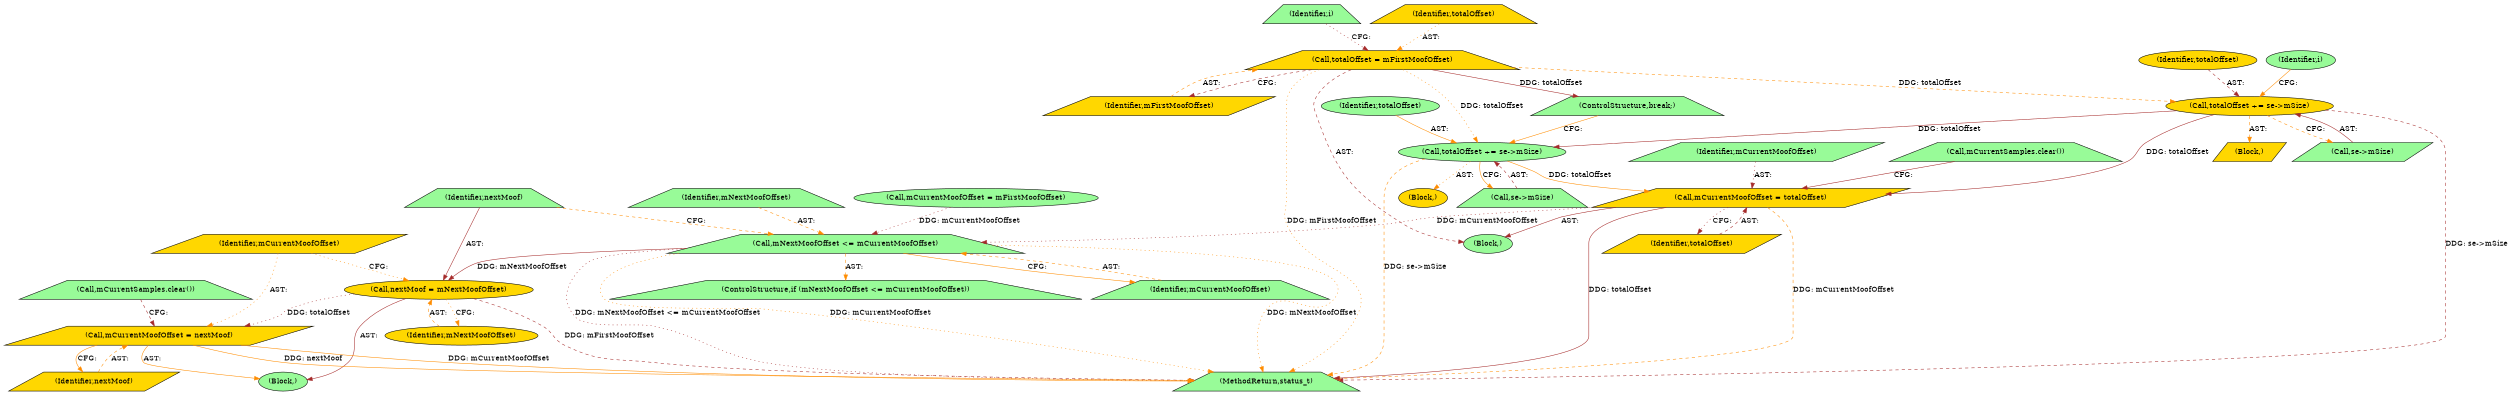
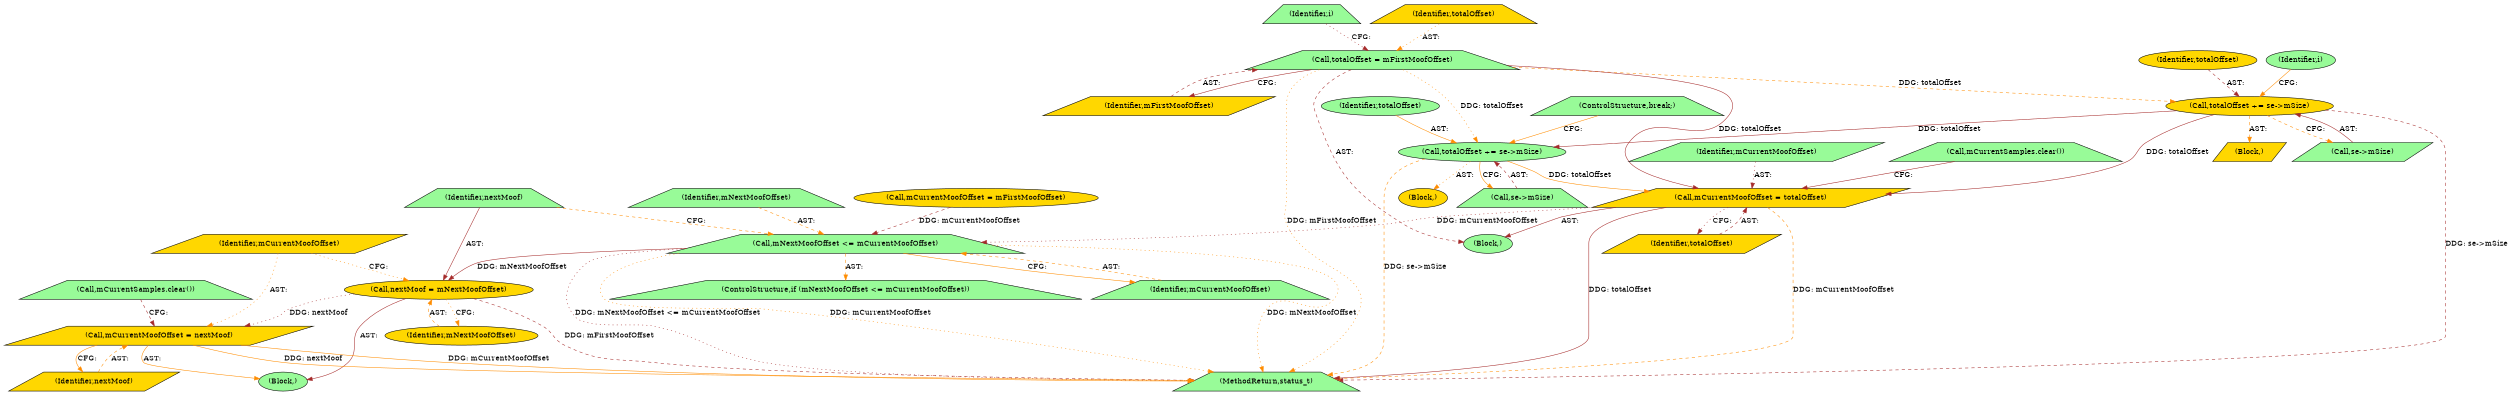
node "(Call,totalOffset = mFirstMoofOffset)": fillcolor gold -> palegreen
edge "(Identifier,mFirstMoofOffset)" -> "(Call,totalOffset = mFirstMoofOffset)": color darkorange -> brown
edge "(Call,totalOffset = mFirstMoofOffset)" -> "(Identifier,mFirstMoofOffset)": style dashed -> solid
edge "(Call,totalOffset = mFirstMoofOffset)" -> "(ControlStructure,break;)": now "(Call,totalOffset = mFirstMoofOffset)" -> "(Call,mCurrentMoofOffset = totalOffset)"
node "(Call,mCurrentMoofOffset = mFirstMoofOffset)": fillcolor palegreen -> gold
edge "(Call,mCurrentMoofOffset = mFirstMoofOffset)" -> "(Call,mNextMoofOffset <= mCurrentMoofOffset)": style dotted -> dashed
edge "(Call,nextMoof = mNextMoofOffset)" -> "(Call,mCurrentMoofOffset = nextMoof)": label "DDG: totalOffset" -> "DDG: nextMoof"
